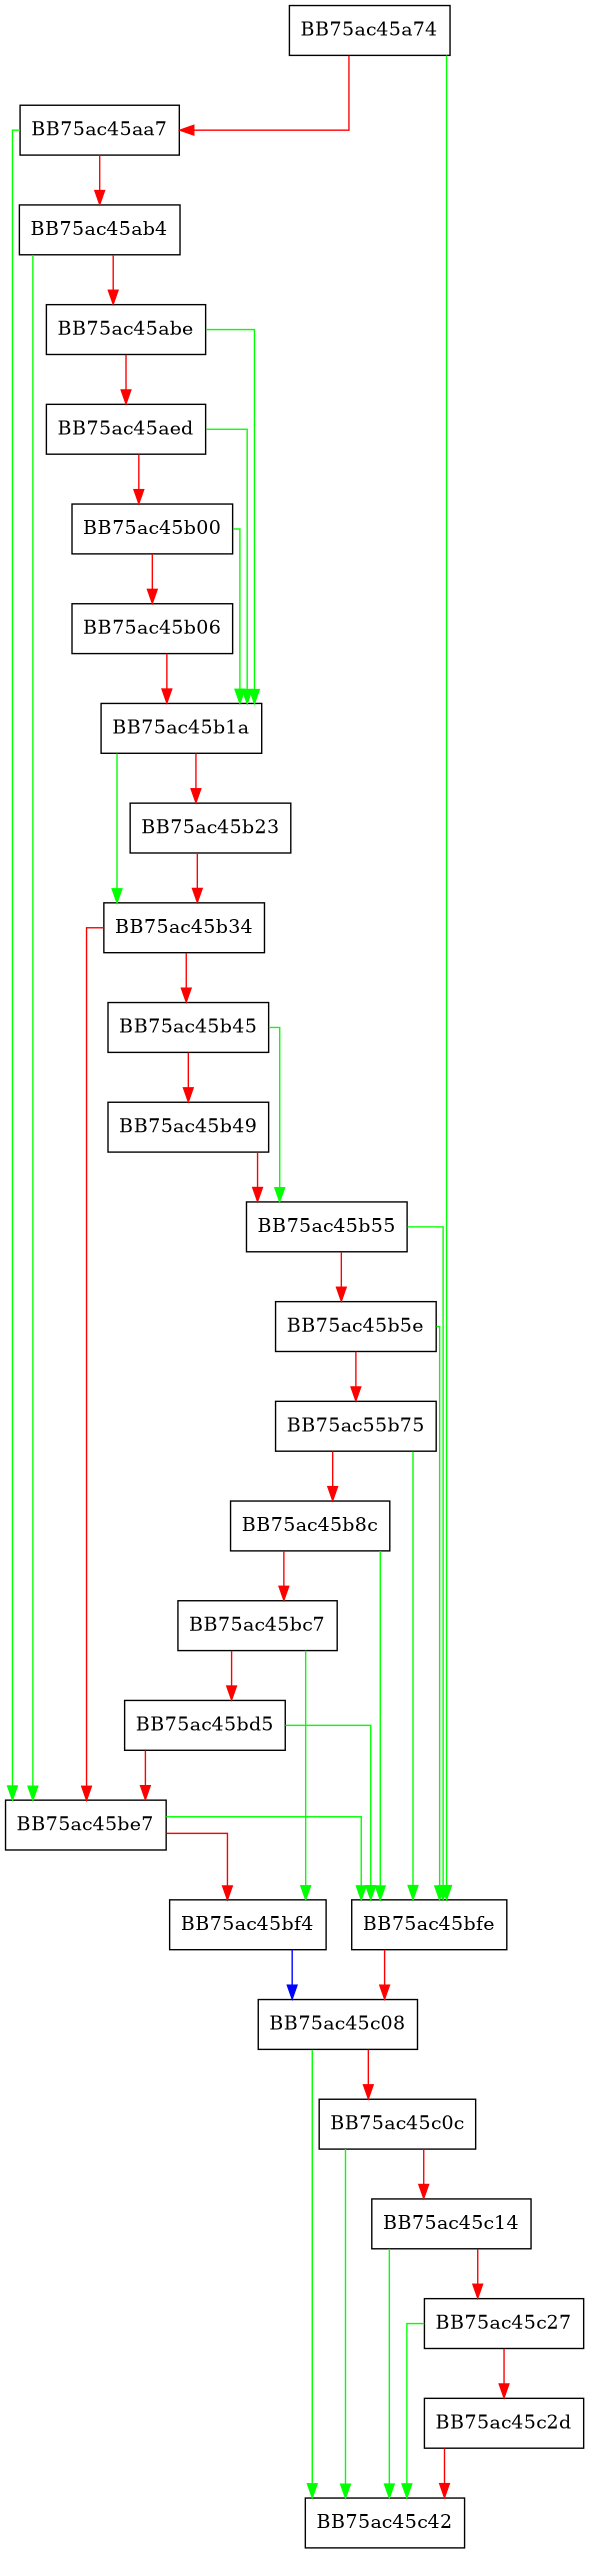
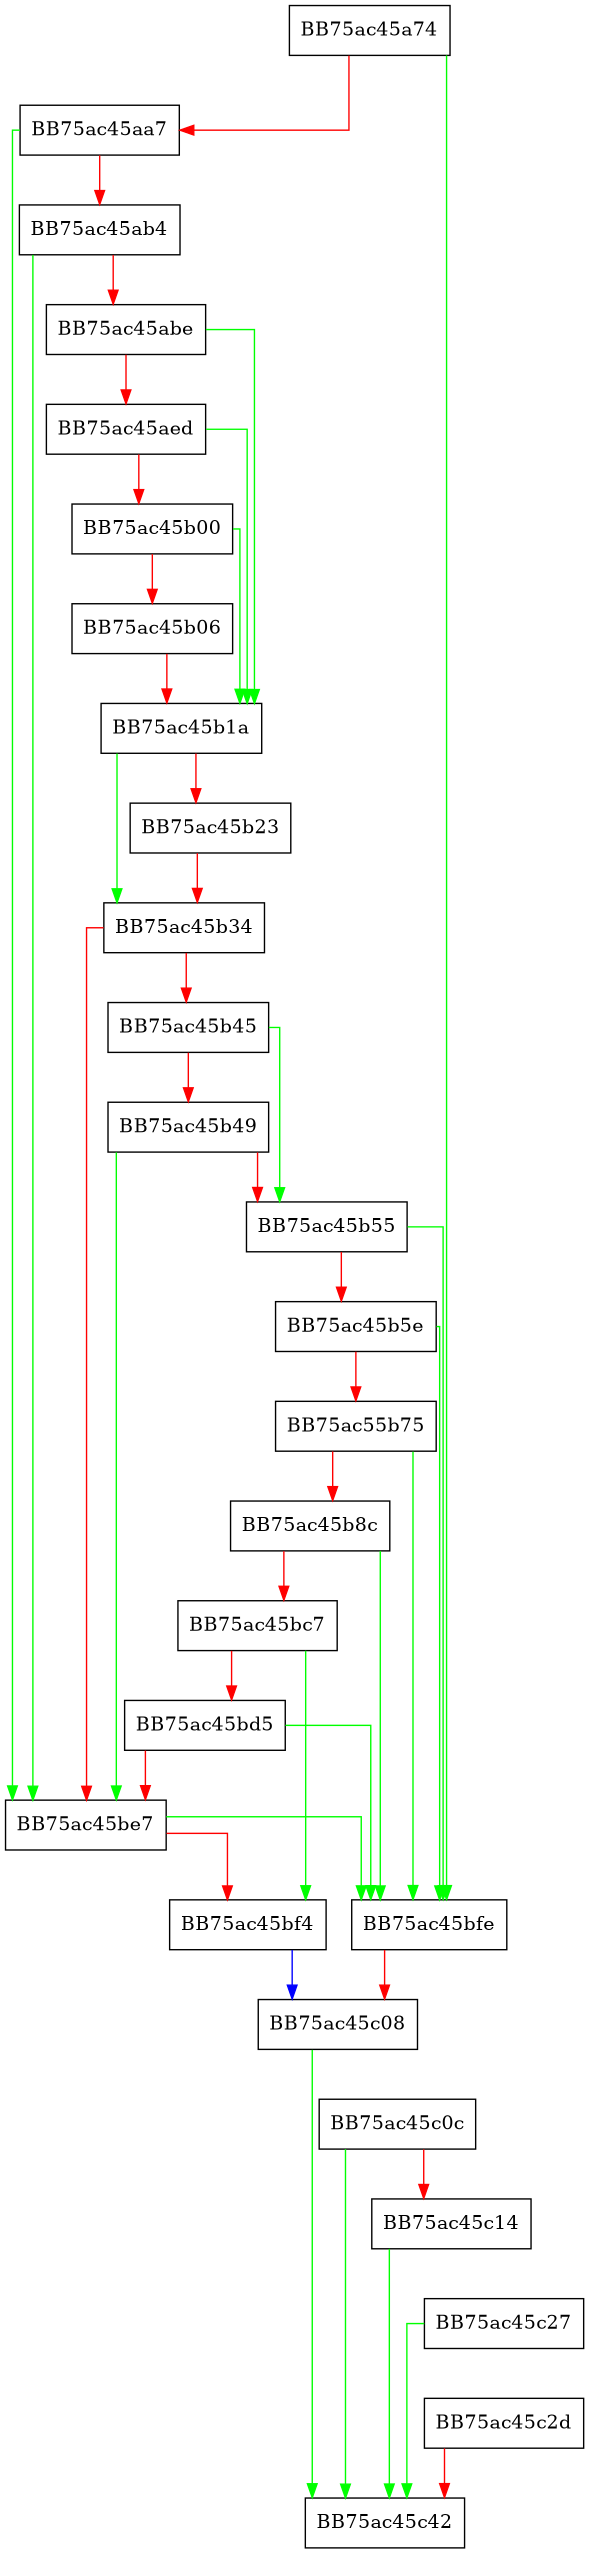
edge "BB75ac45b49" -> "BB75ac45be7": added
edge "BB75ac45c08" -> "BB75ac45c0c": removed
edge "BB75ac45c14" -> "BB75ac45c27": removed
edge "BB75ac45c27" -> "BB75ac45c2d": removed
